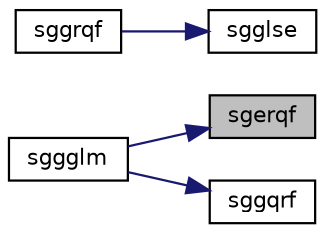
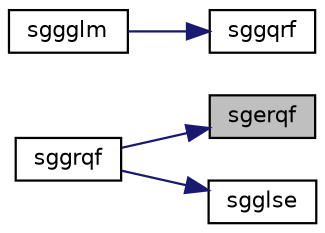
edge "sggglm" -> "sgerqf": now "sggrqf" -> "sgerqf"
